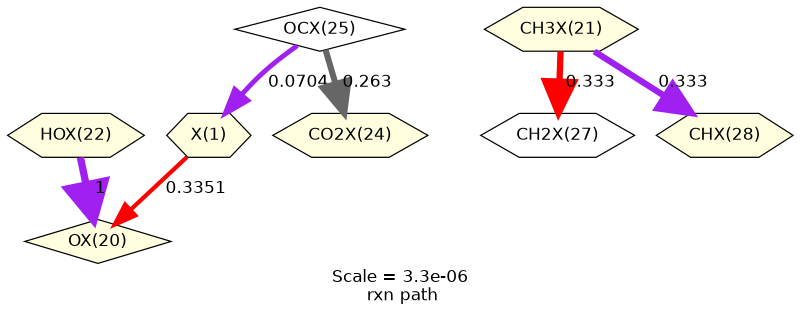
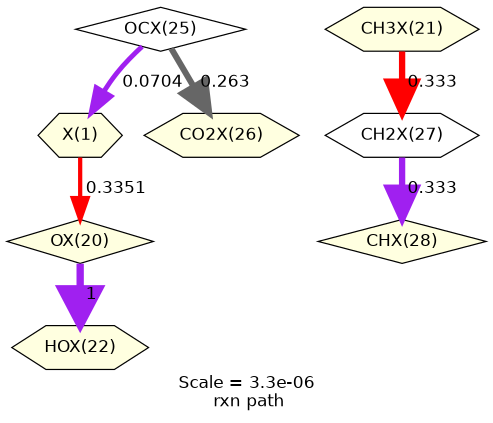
edge "CH3X(21)" -> "CHX(28)": now "CH2X(27)" -> "CHX(28)"
node "CO2X(24)": label "CO2X(24)" -> "CO2X(26)"
node "CHX(28)": shape hexagon -> diamond
edge "HOX(22)" -> "OX(20)": reversed
